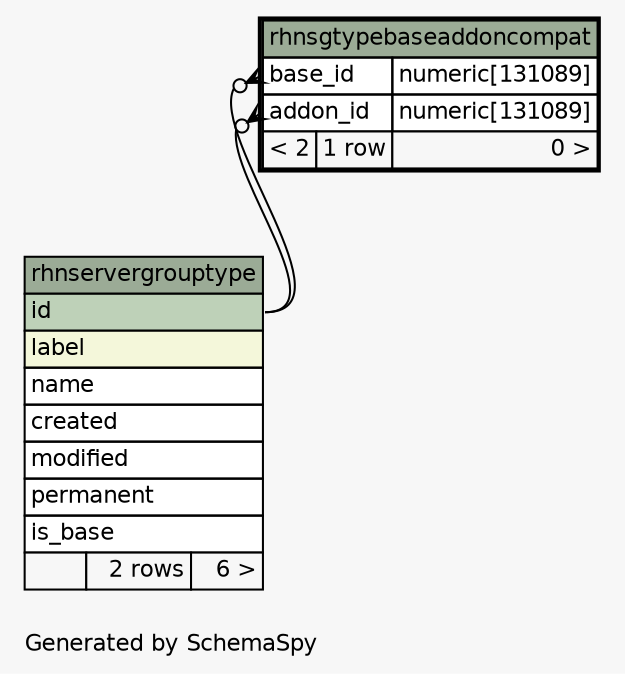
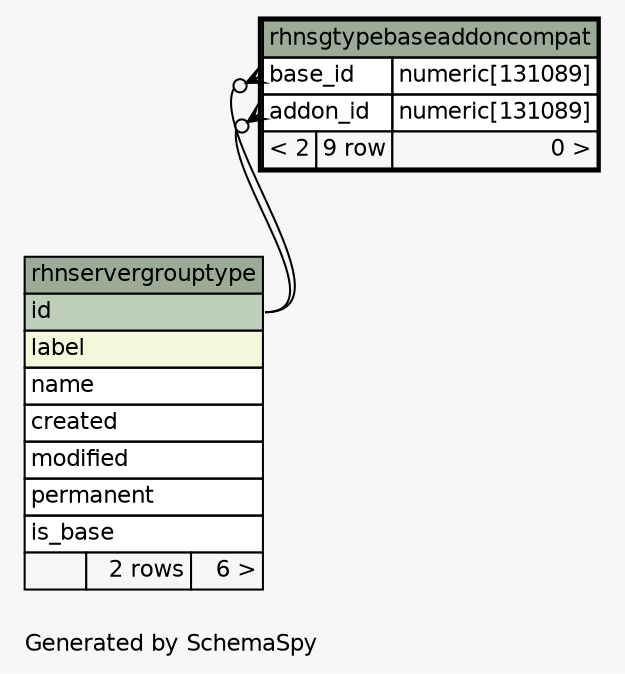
node "rhnsgtypebaseaddoncompat": text "1 row" -> "9 row"
